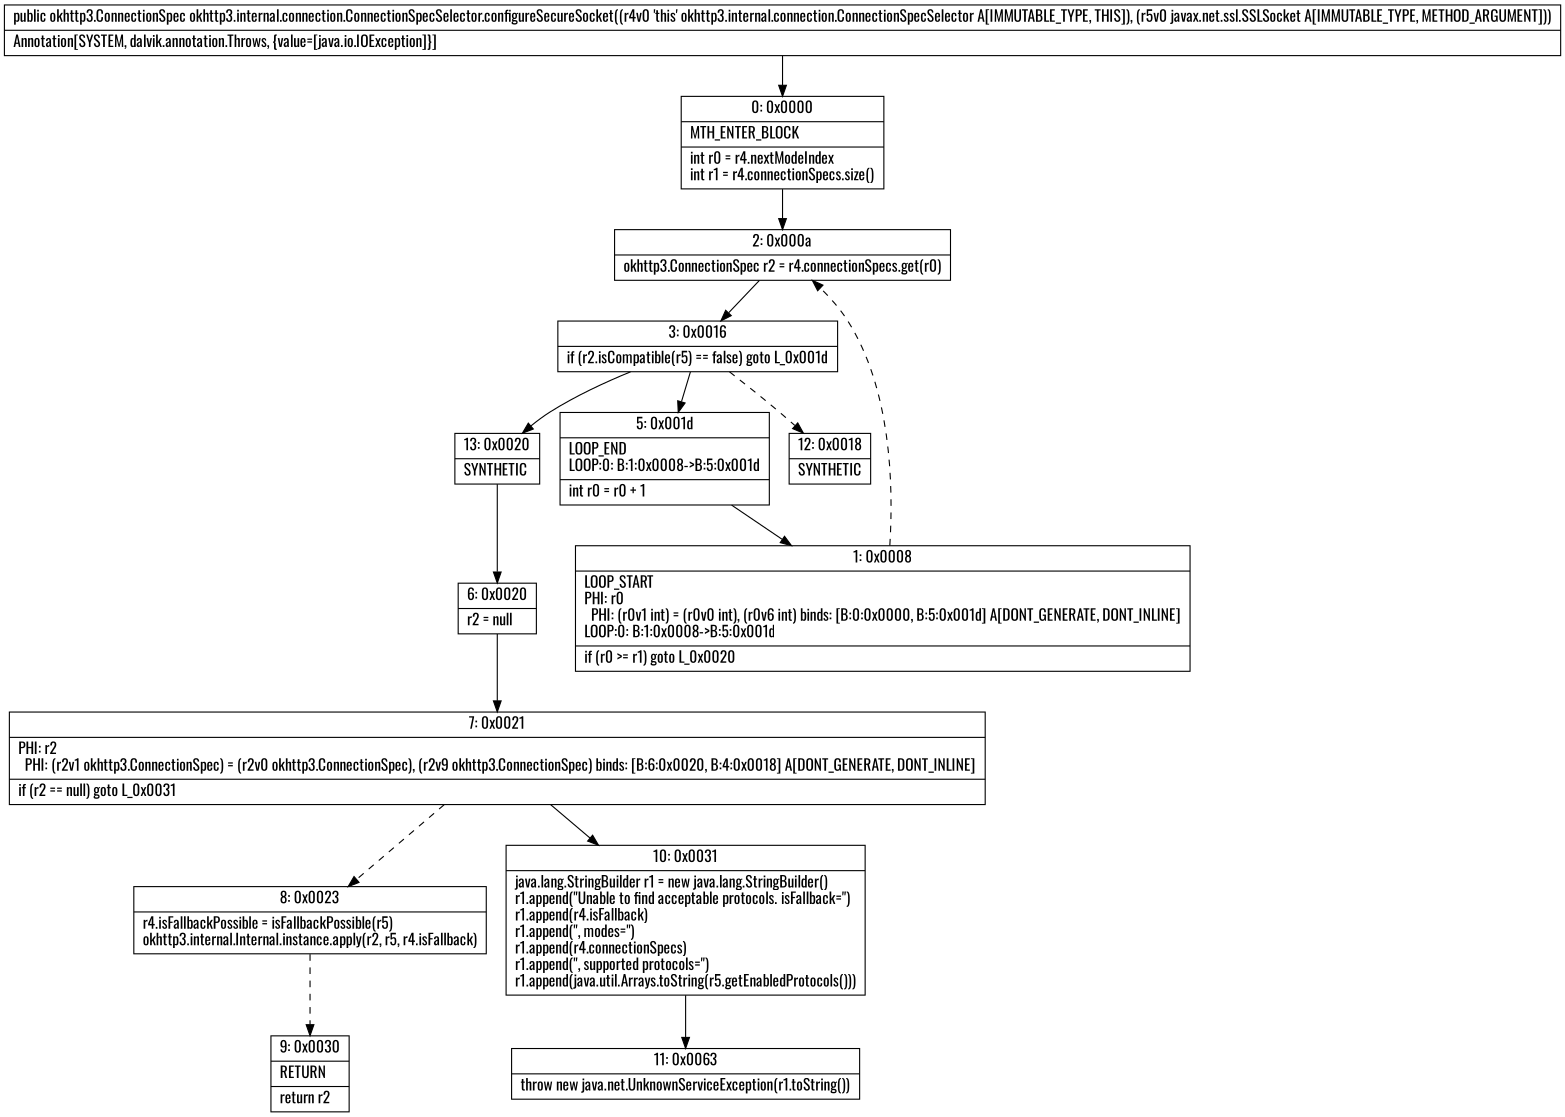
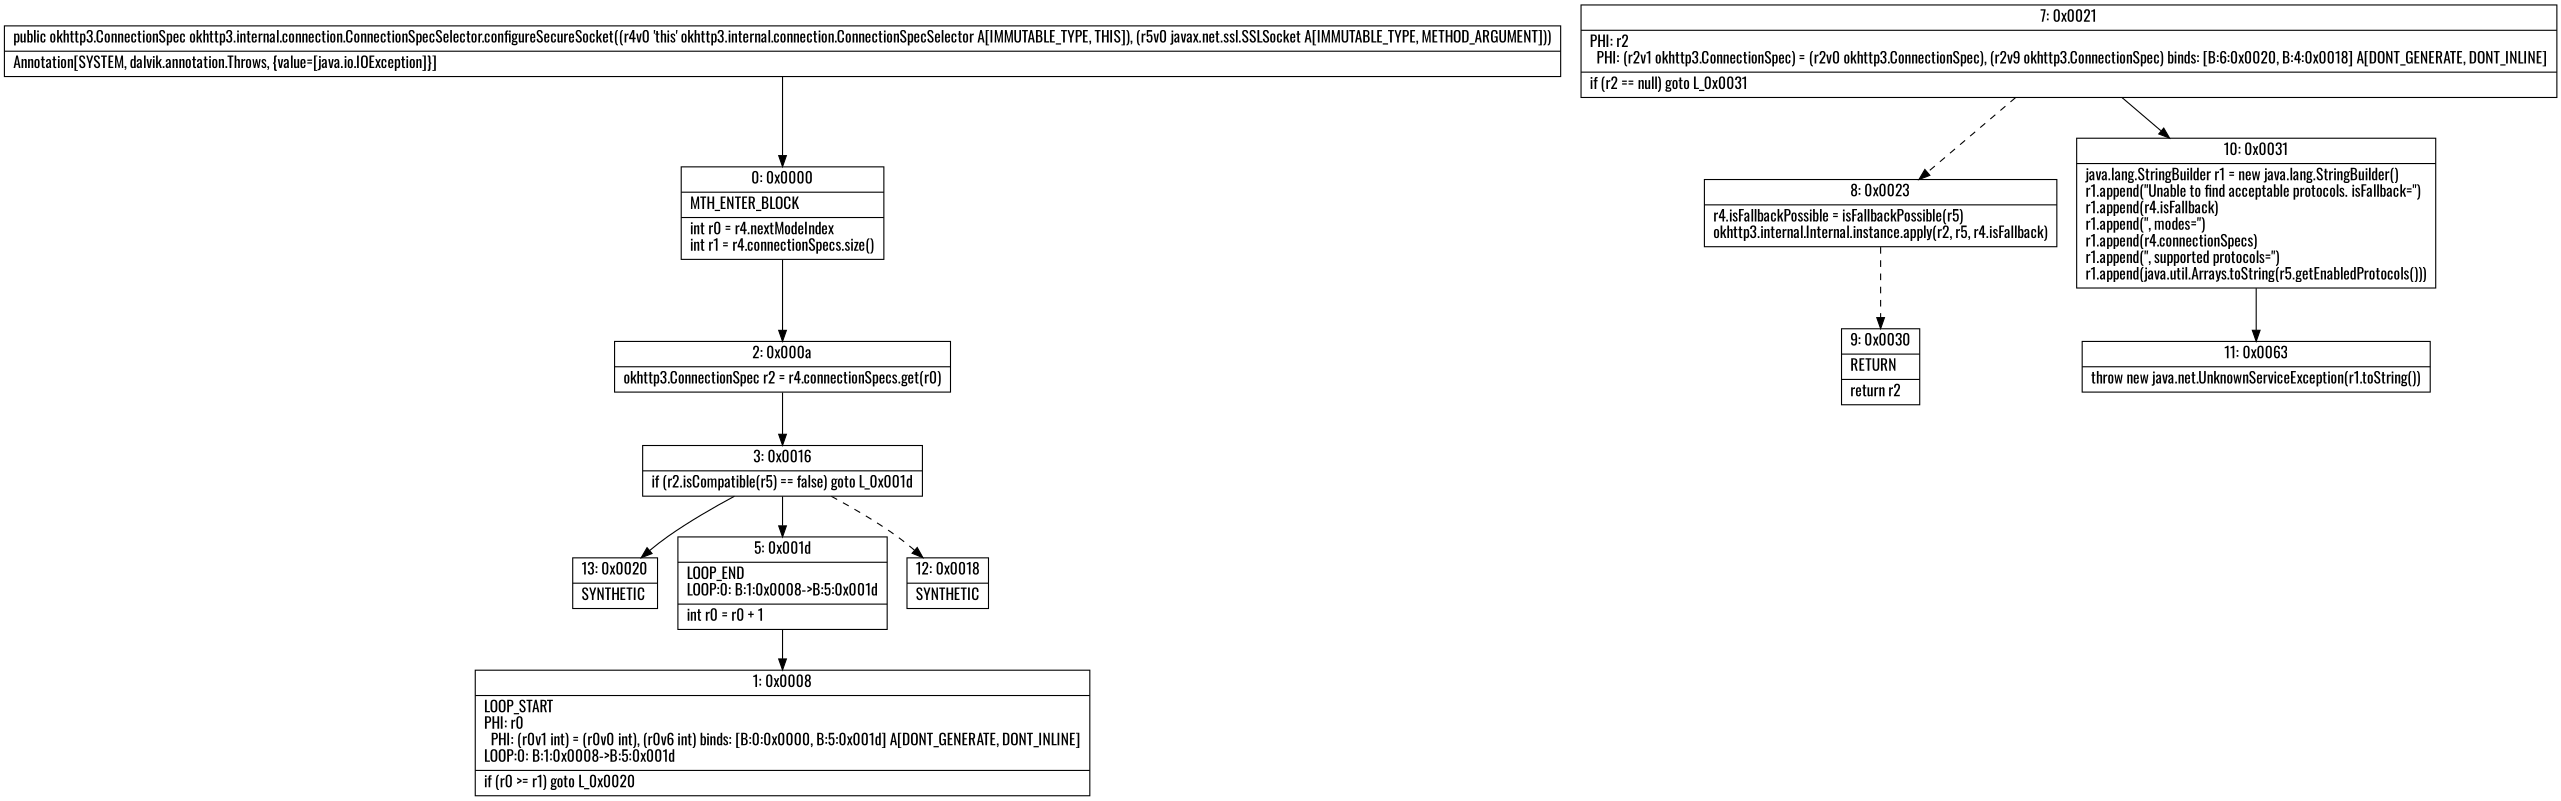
edge "1: 0x0008" -> "2: 0x000a": removed
node "6: 0x0020": removed
